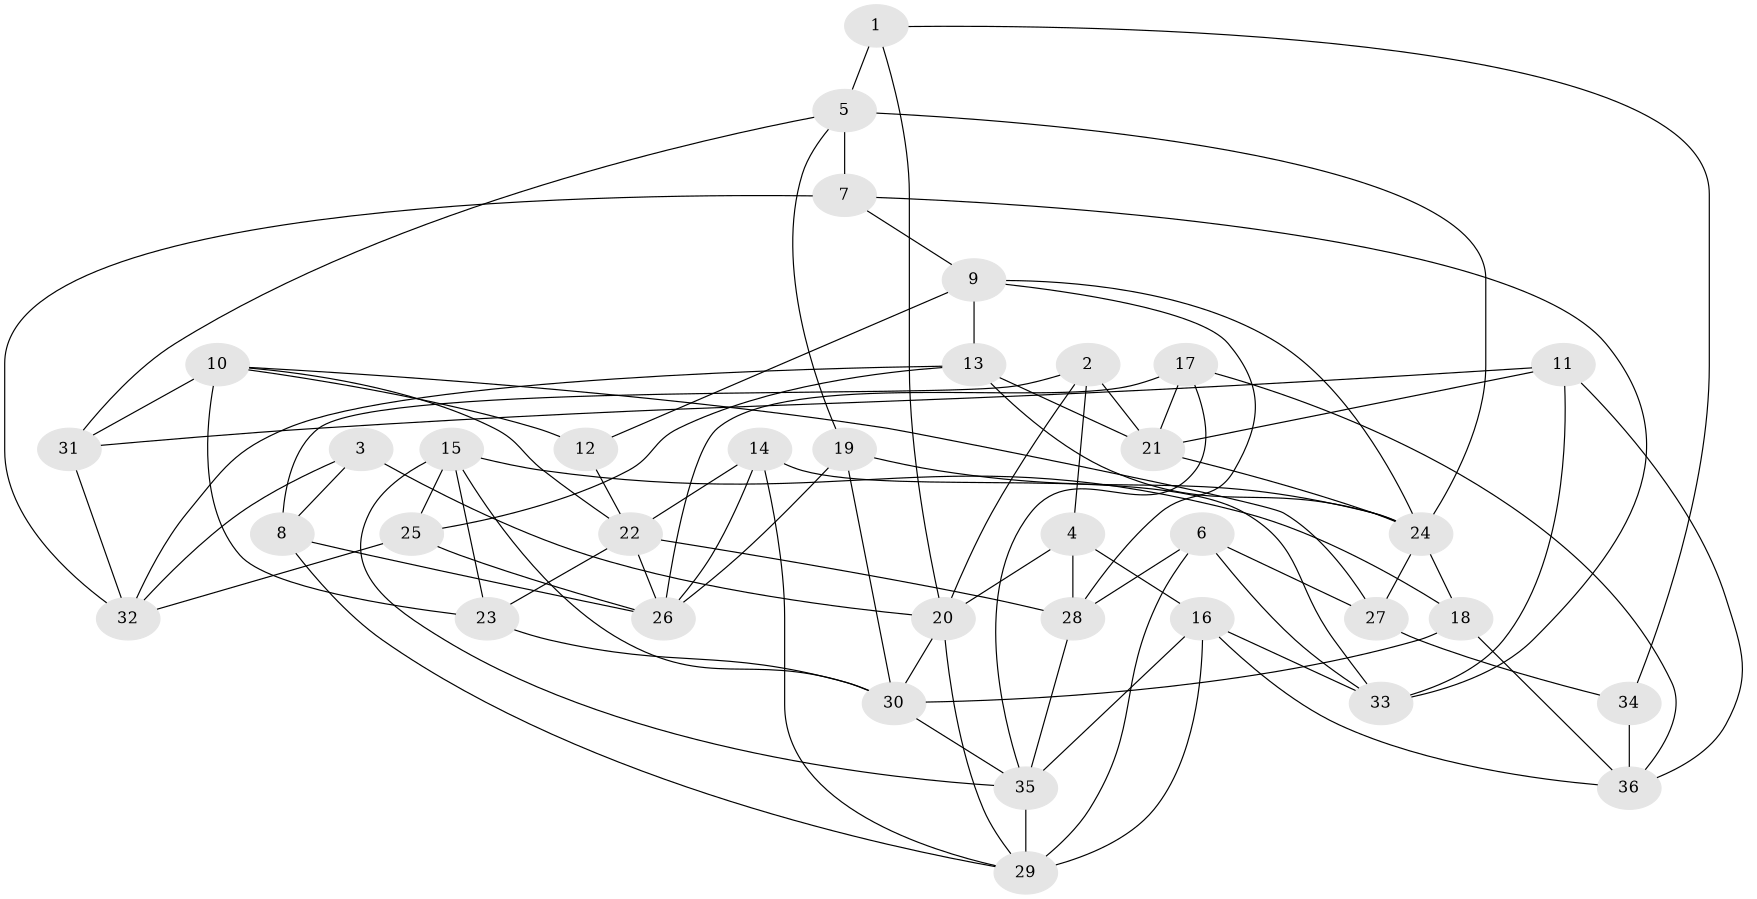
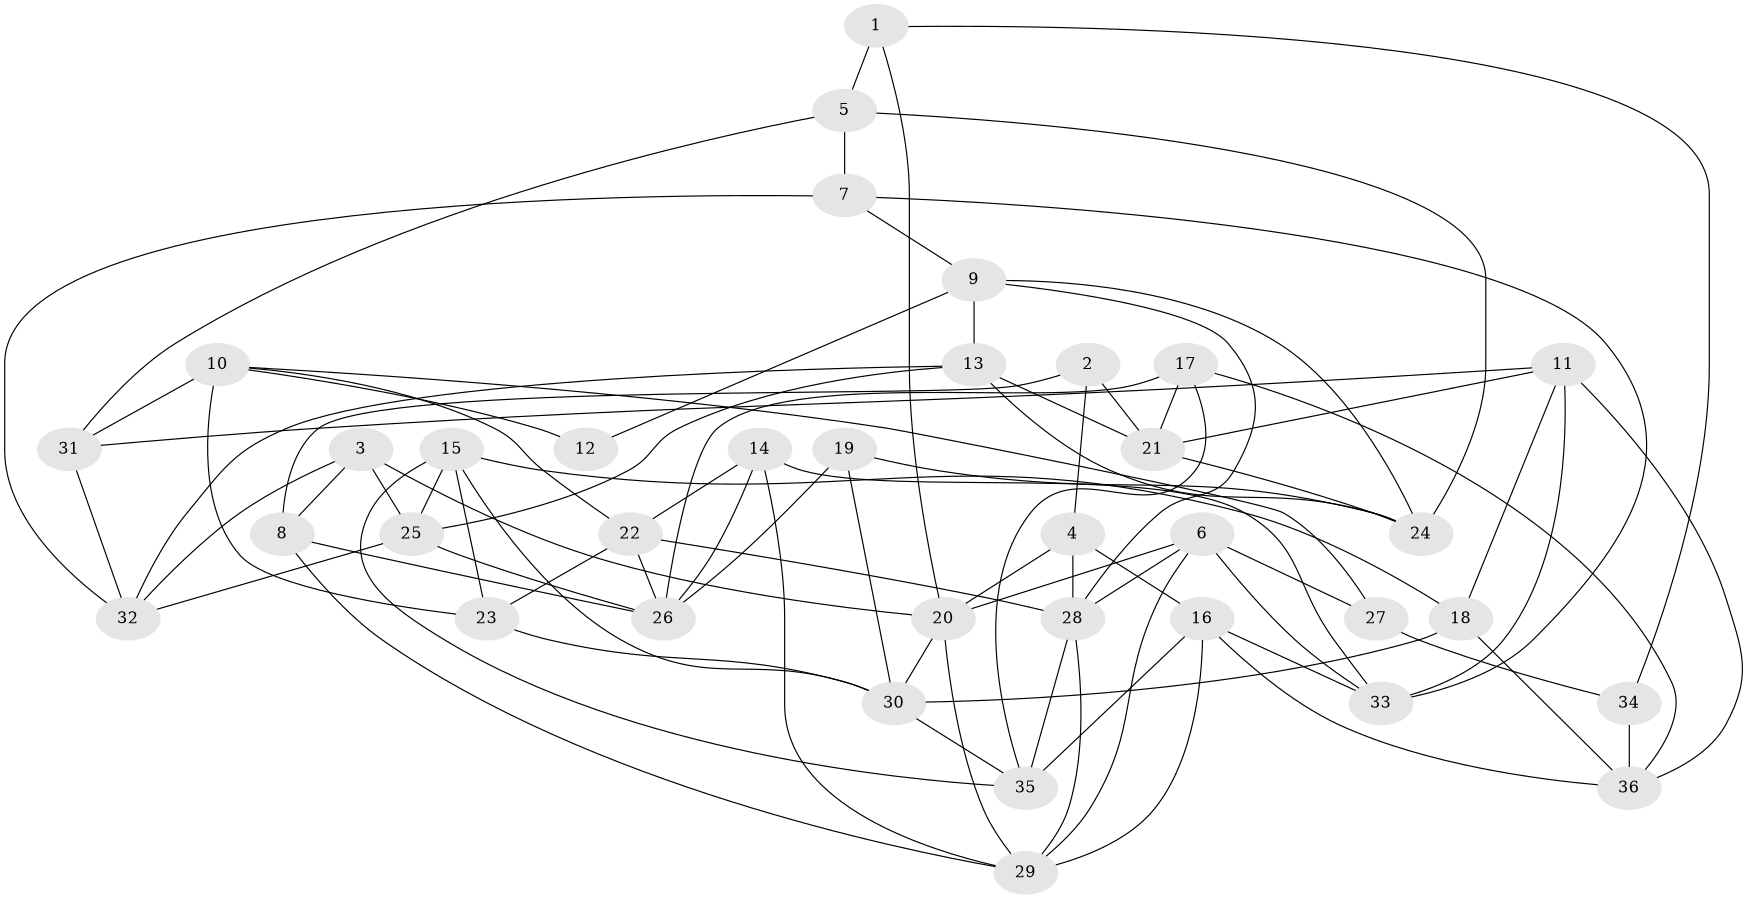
edge "5" -- "19": removed
edge "12" -- "22": removed
edge "2" -- "20": now "6" -- "20"
edge "3" -- "25": added
edge "24" -- "27": removed
edge "24" -- "18": now "11" -- "18"
edge "35" -- "29": now "28" -- "29"
